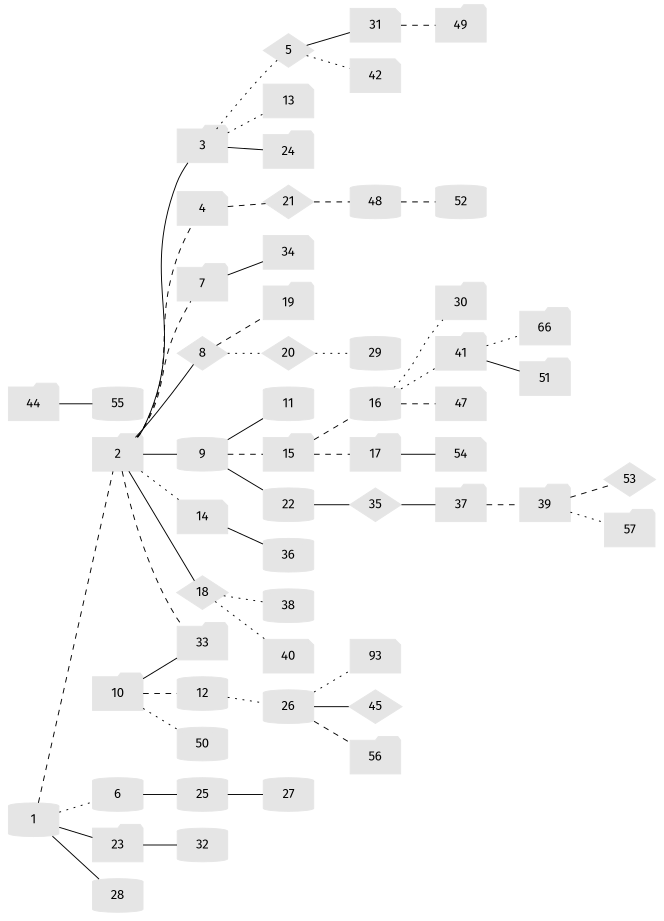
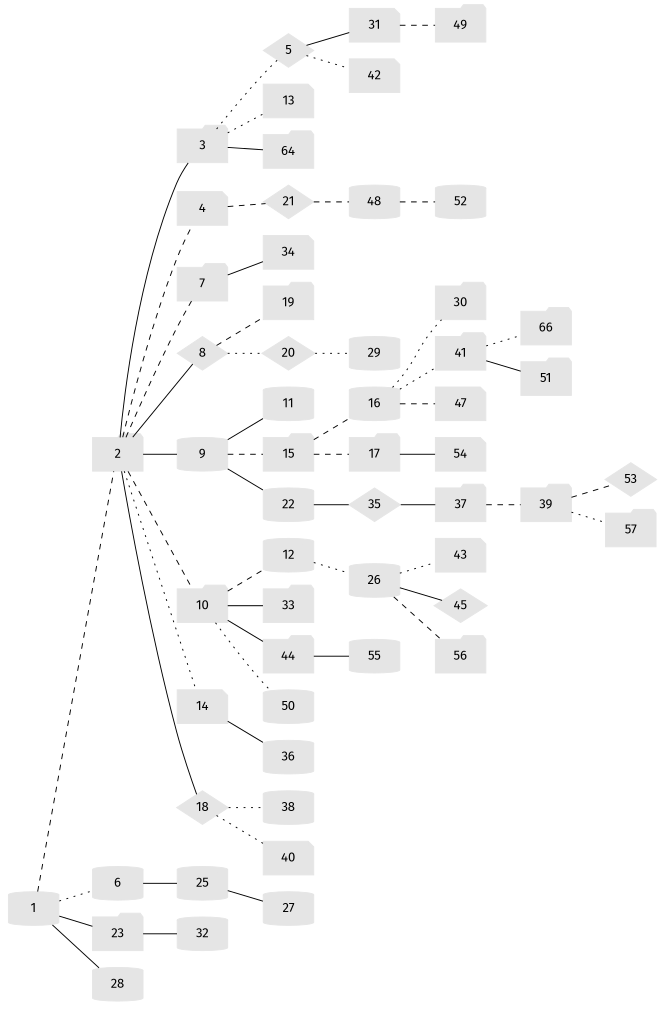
node "24": label "24" -> "64"
edge "2" -- "33": now "2" -- "10"
edge "10" -- "44": added
node "93": label "93" -> "43"
